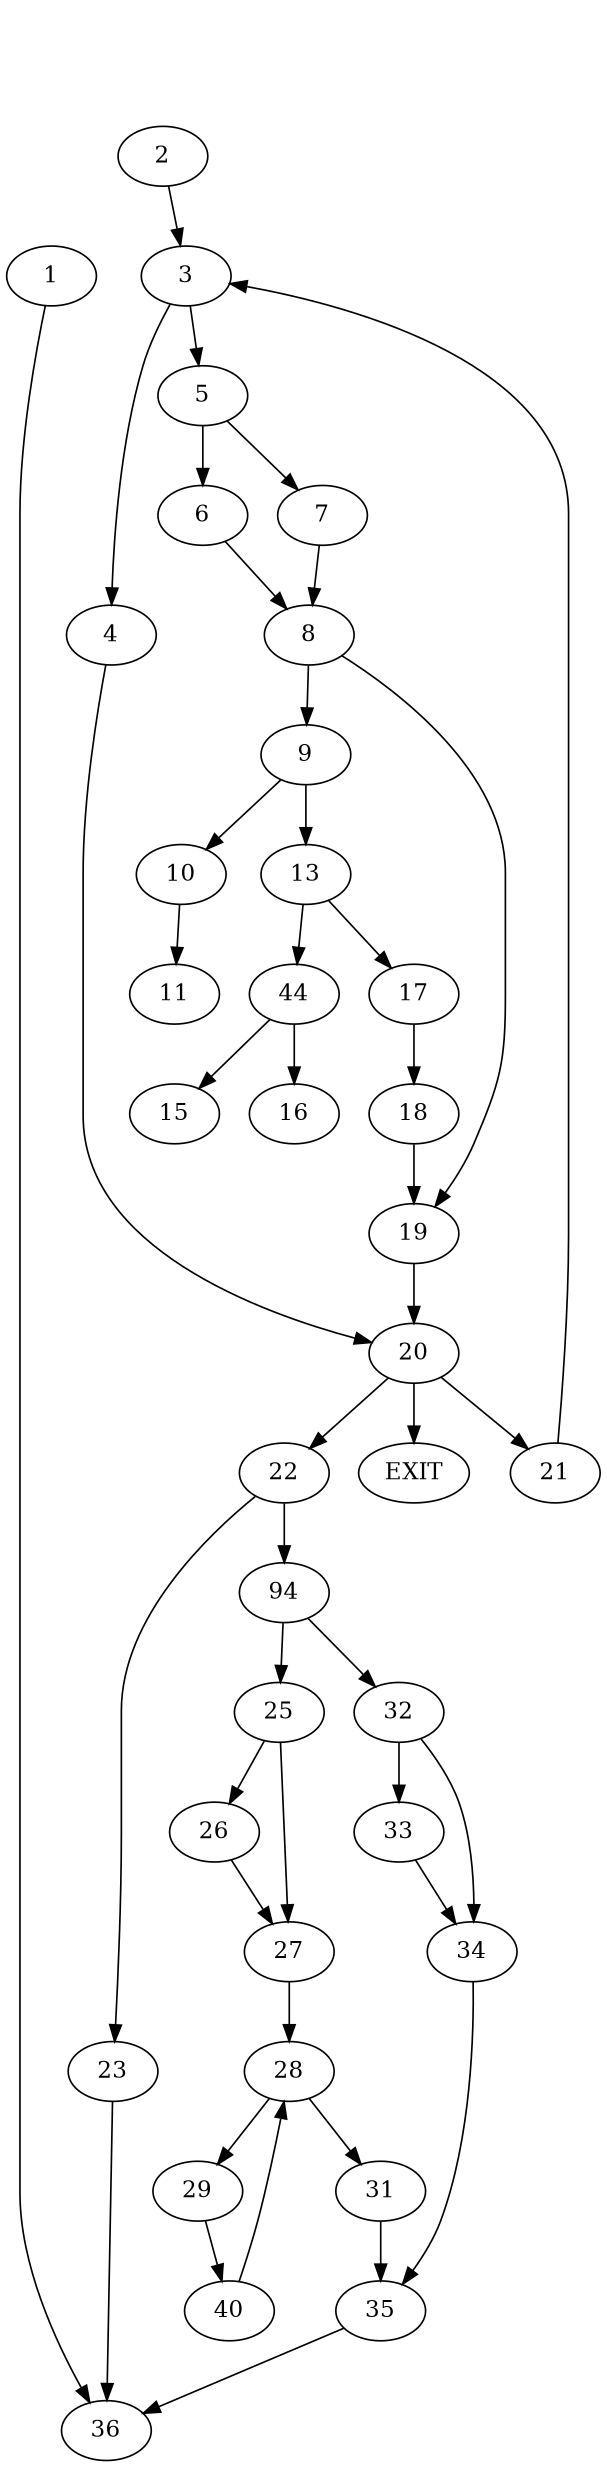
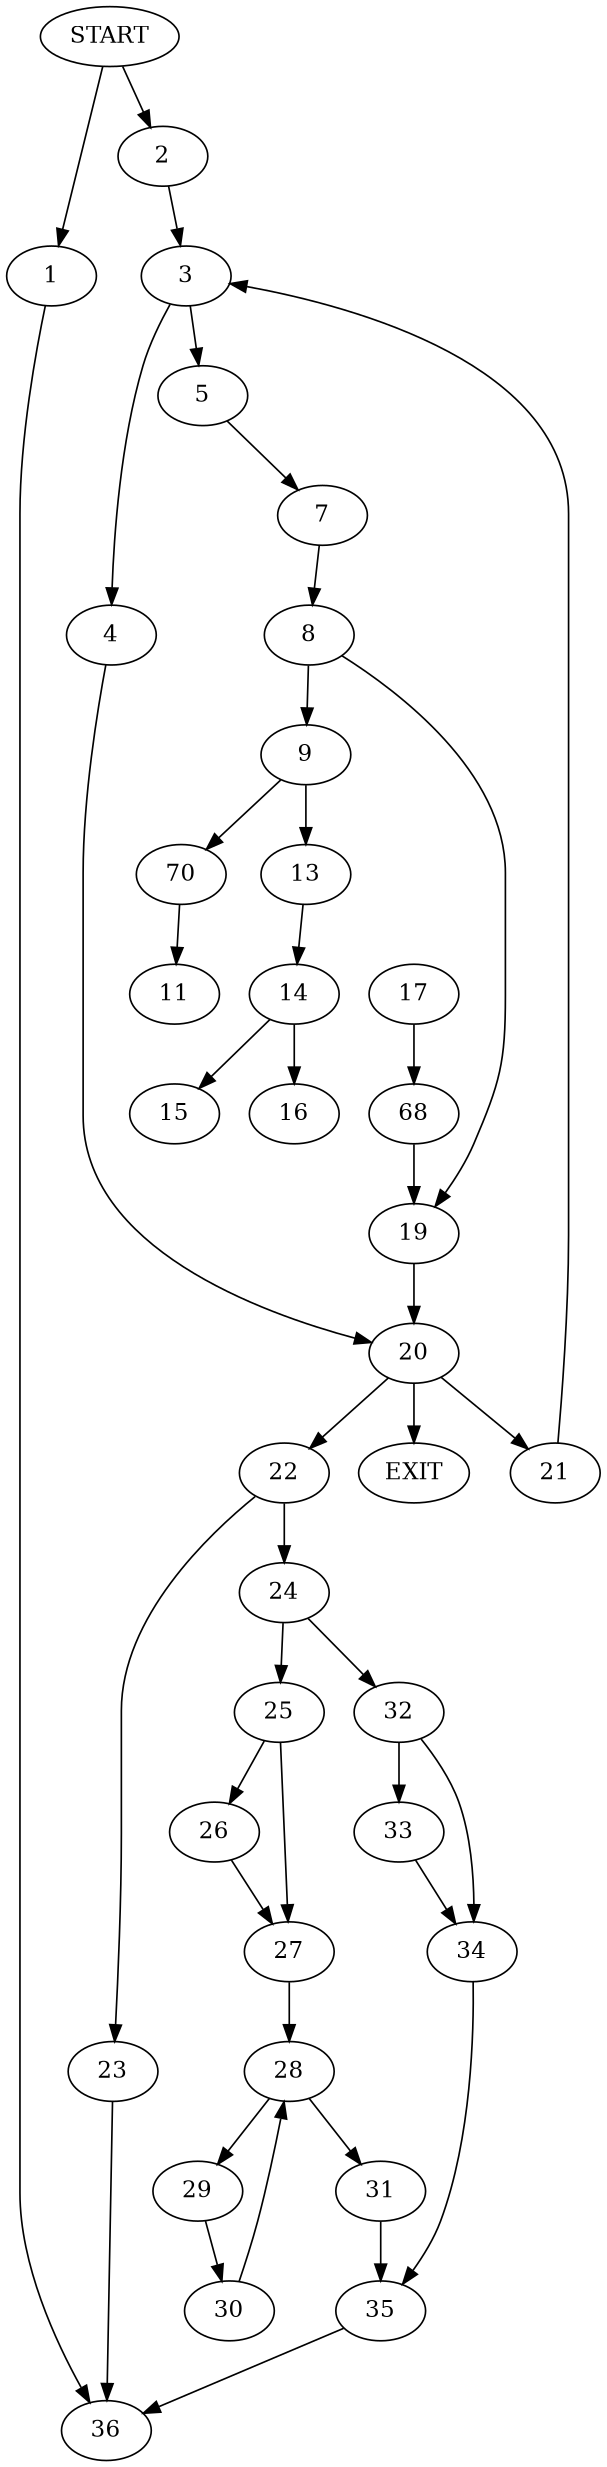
node "START": added
node "6": removed
node "10": label "10" -> "70"
edge "13" -> "17": removed
node "44": label "44" -> "14"
node "18": label "18" -> "68"
node "94": label "94" -> "24"
node "40": label "40" -> "30"
